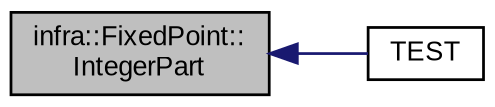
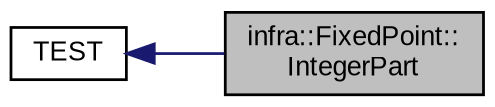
edge "TEST" -> "infra::FixedPoint:: IntegerPart": reversed
